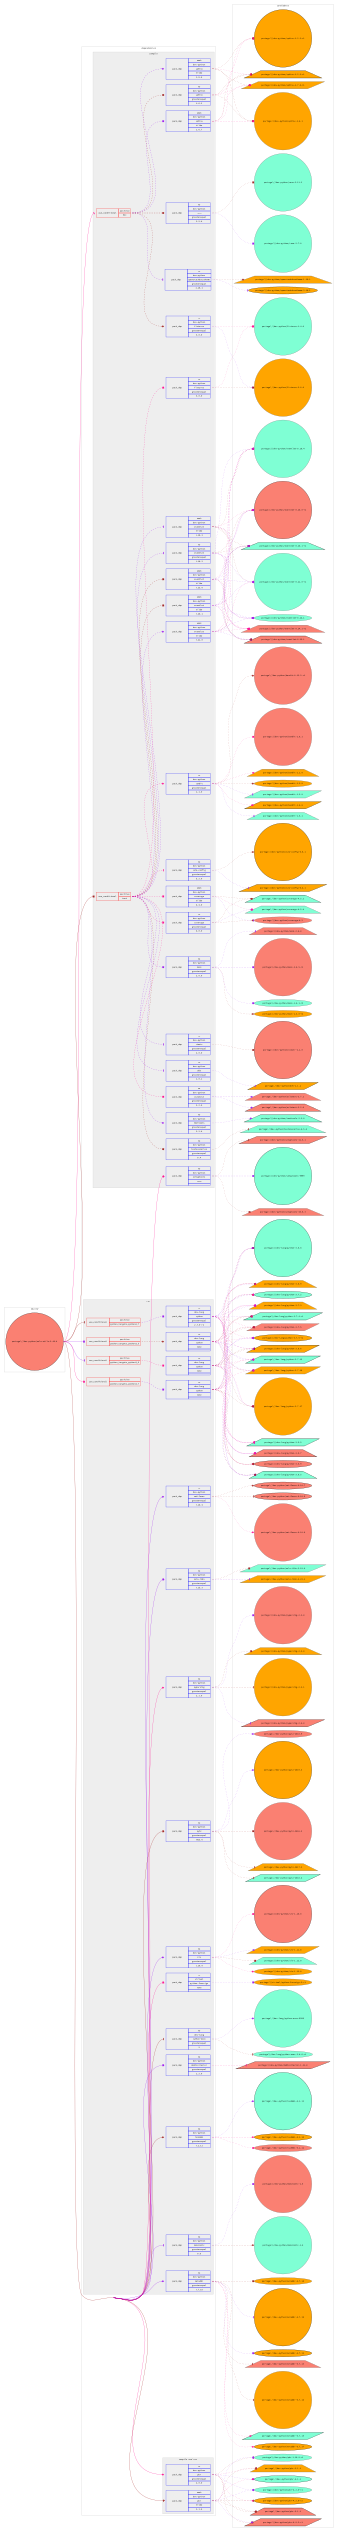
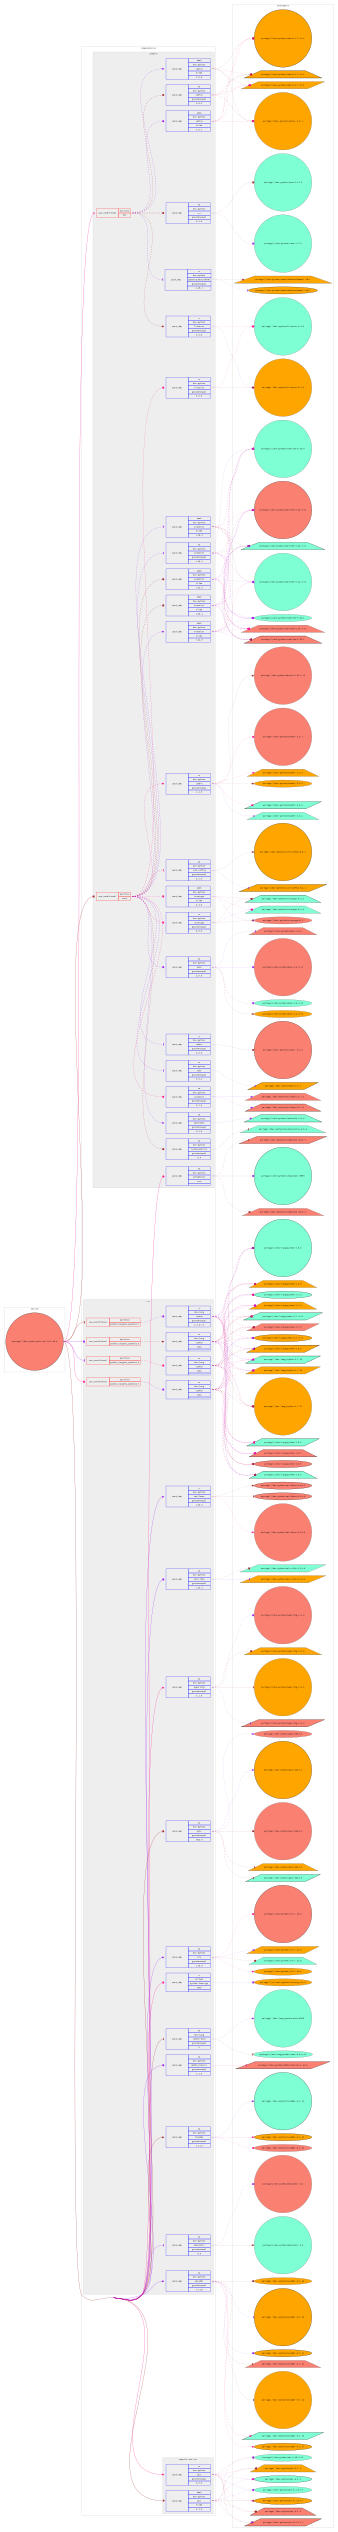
node "portage://dev-python/bandit-1.3.0": removed
node "portage://dev-python/bandit-1.4.0": fillcolor orange -> aquamarine
